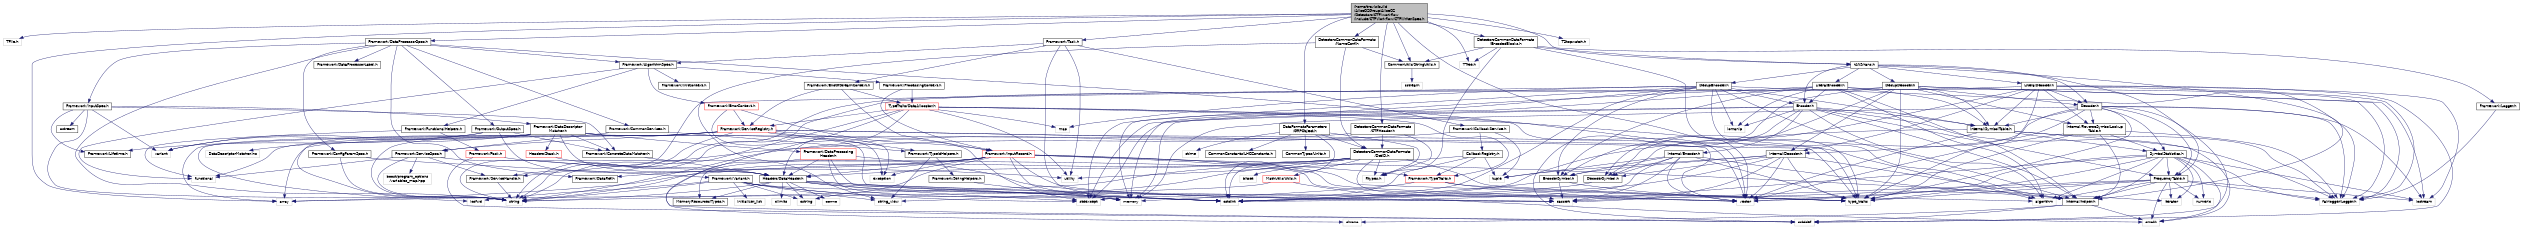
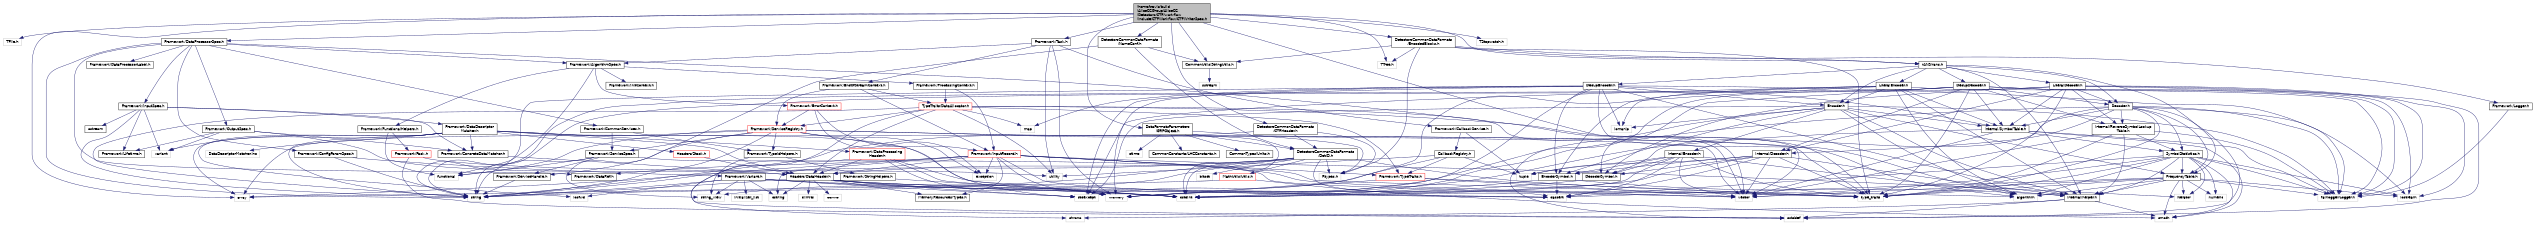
edge "Framework/CallbackService.h" -> "Framework/ServiceHandle.h": removed
node "boost/program_options /variables_map.hpp": removed
